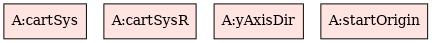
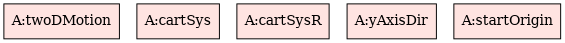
node "A:twoDMotion": added
